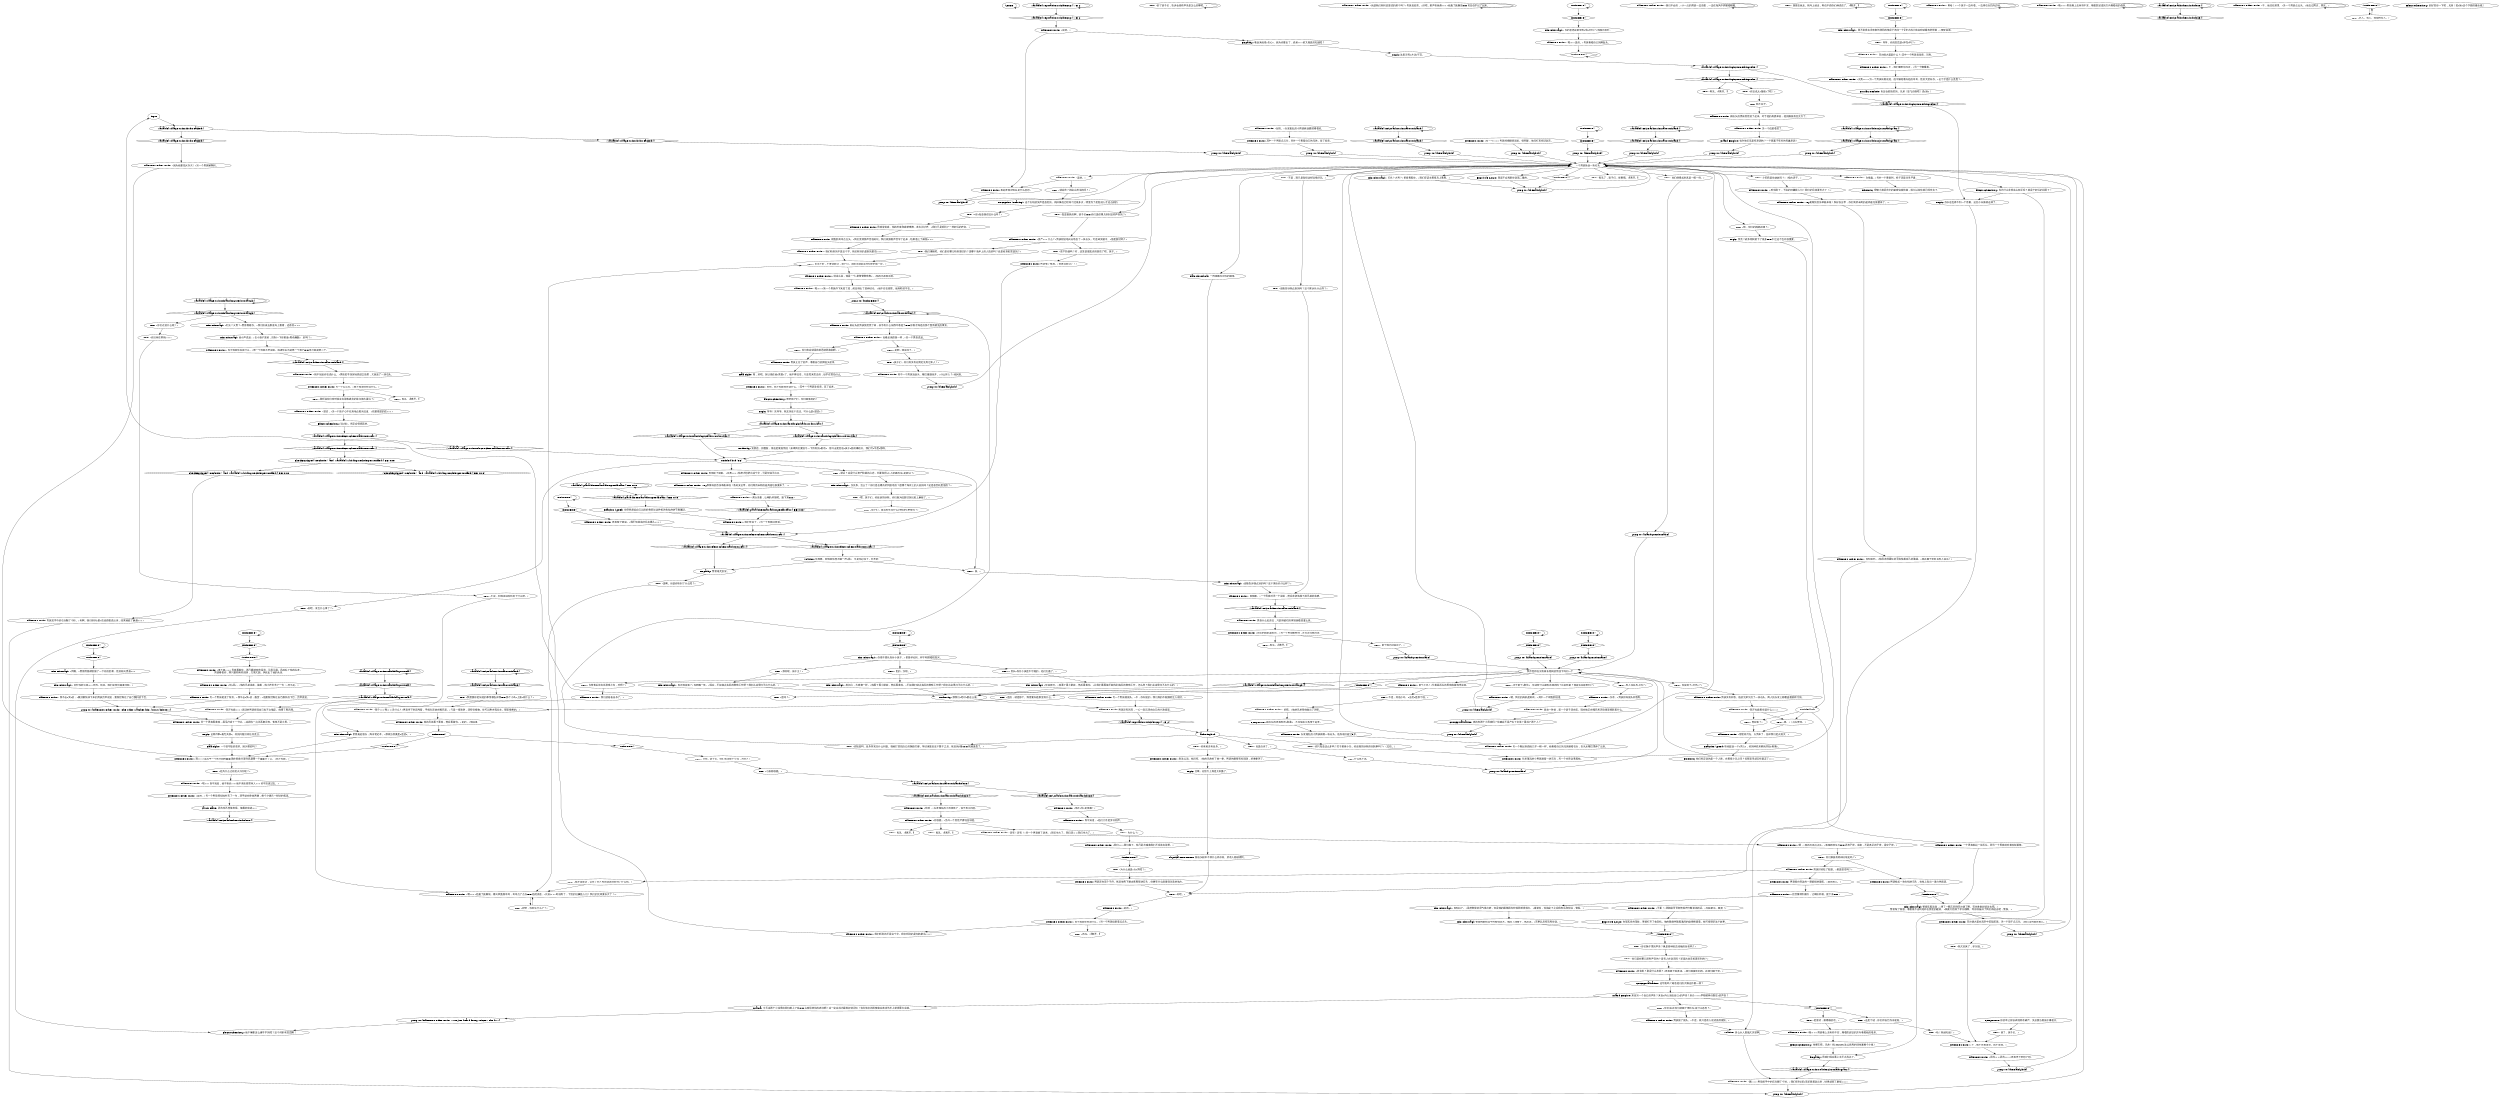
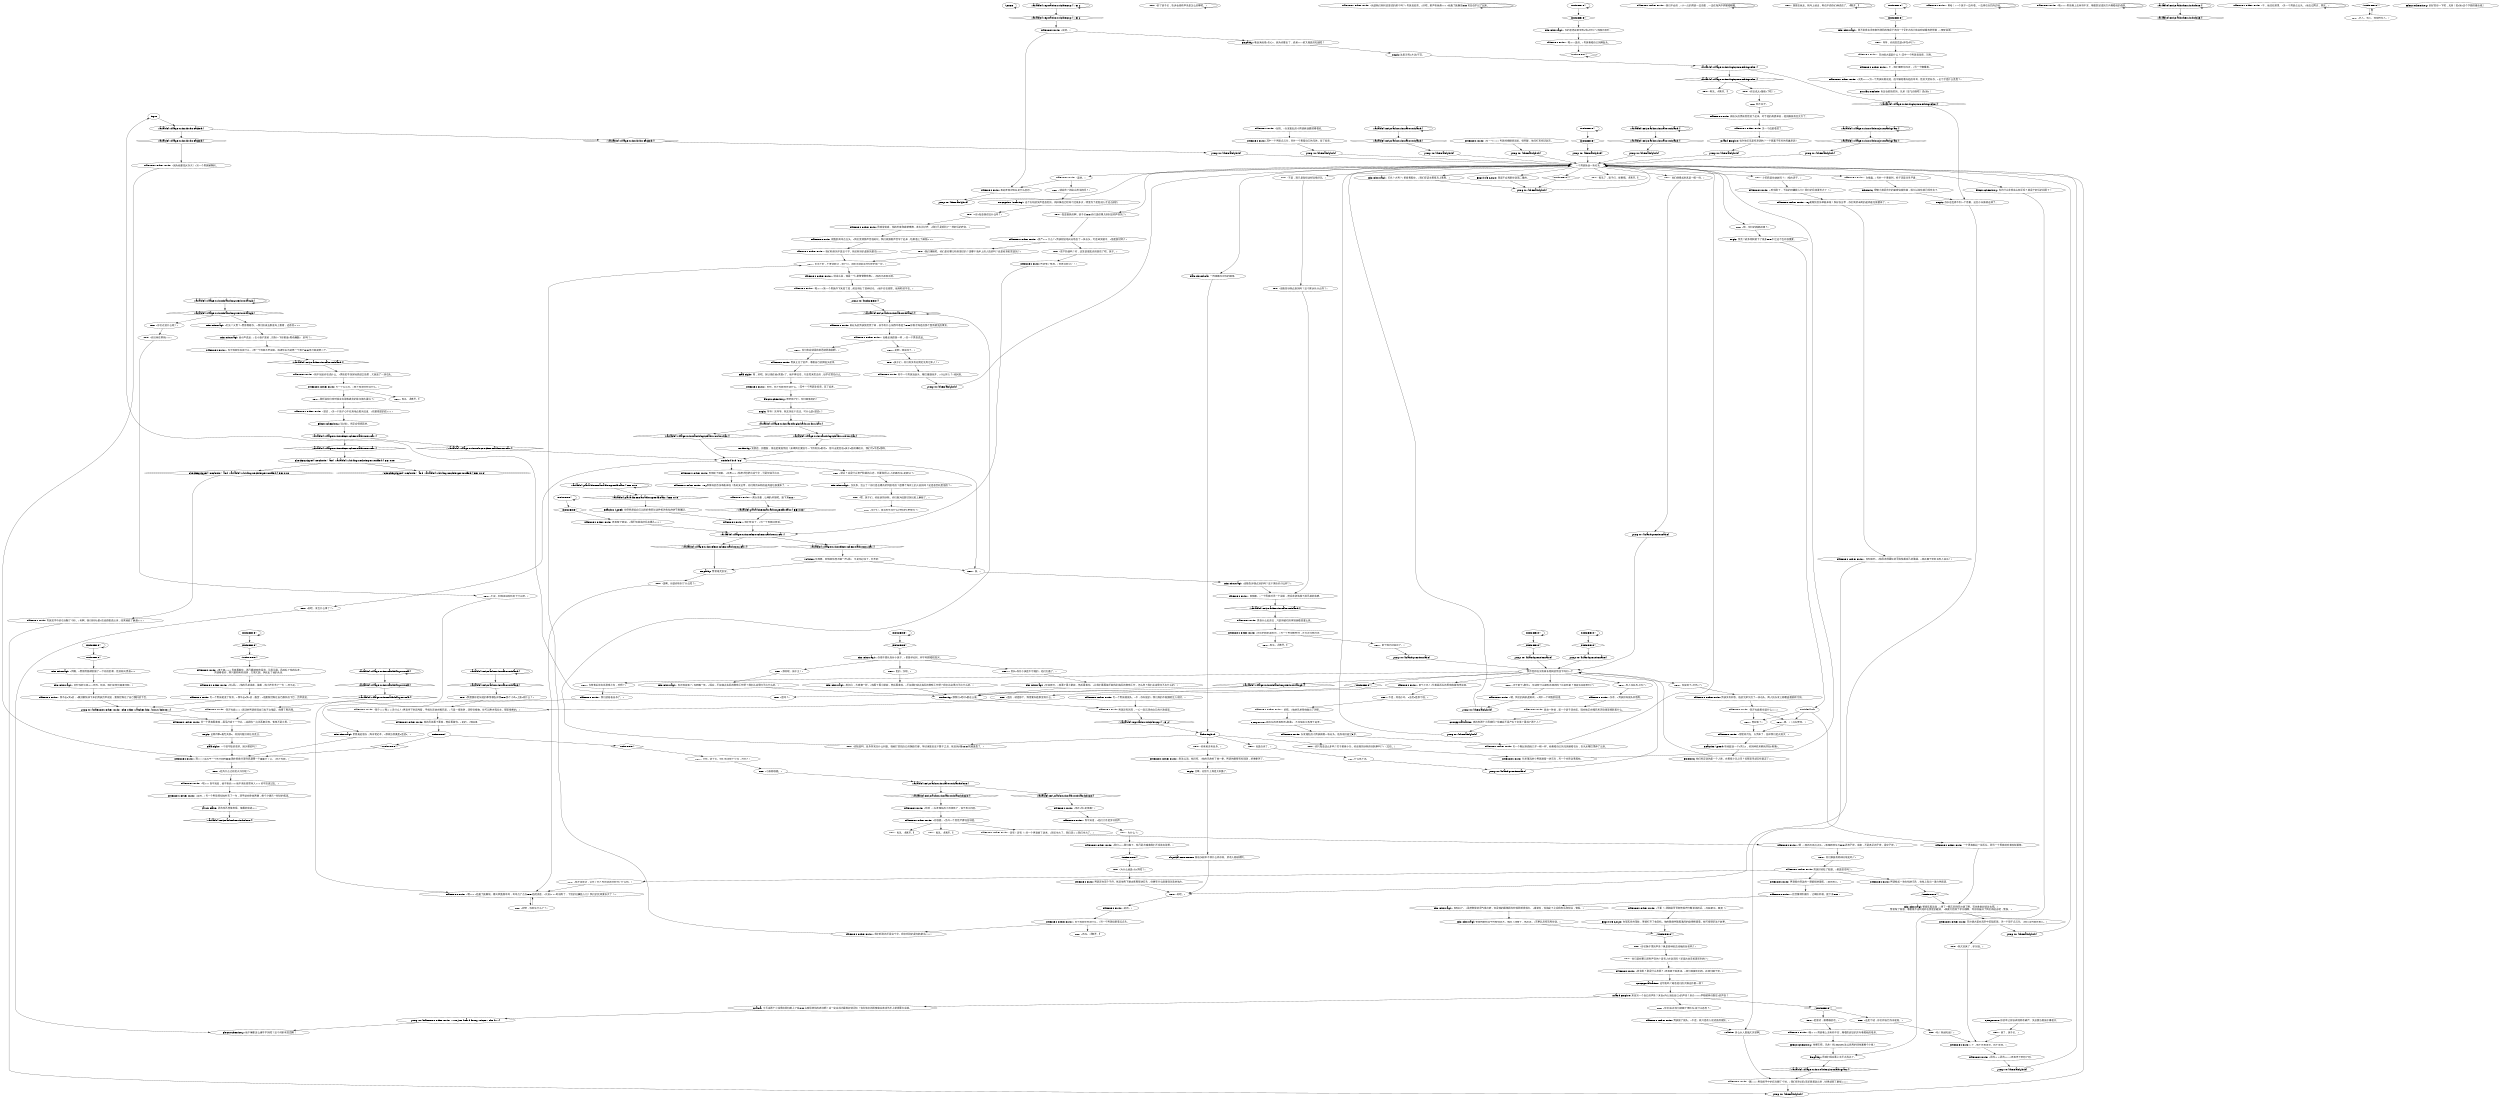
edge "Electrochemistry: 他为什么非得这么假正经？就是个好玩的词罢了！" -> "Logic: 你永远也得不到一个答案。这些小白痴就这样了。": now "Rhetoric: 理解小孩语言中的秘密这项技能，很久以前你就已经失去了。" -> "Logic: 你永远也得不到一个答案。这些小白痴就这样了。"
edge "You: “你们家族有精神分裂史吗？”" -> "Lilienne's Twin: 男孩捡起一块尖锐的石头，在地上划出一道白色痕迹。": now "Lilienne's Other Twin: 男孩对你眨了眨眼。“那是脏话吗？”" -> "Lilienne's Twin: 男孩捡起一块尖锐的石头，在地上划出一道白色痕迹。"
edge "You: “你们说‘在你们的脑子里听见’是什么意思？”" -> "Lilienne's Other Twin: 男孩摇了摇头。“不是，就只是有人说话说得很快。”": removed
